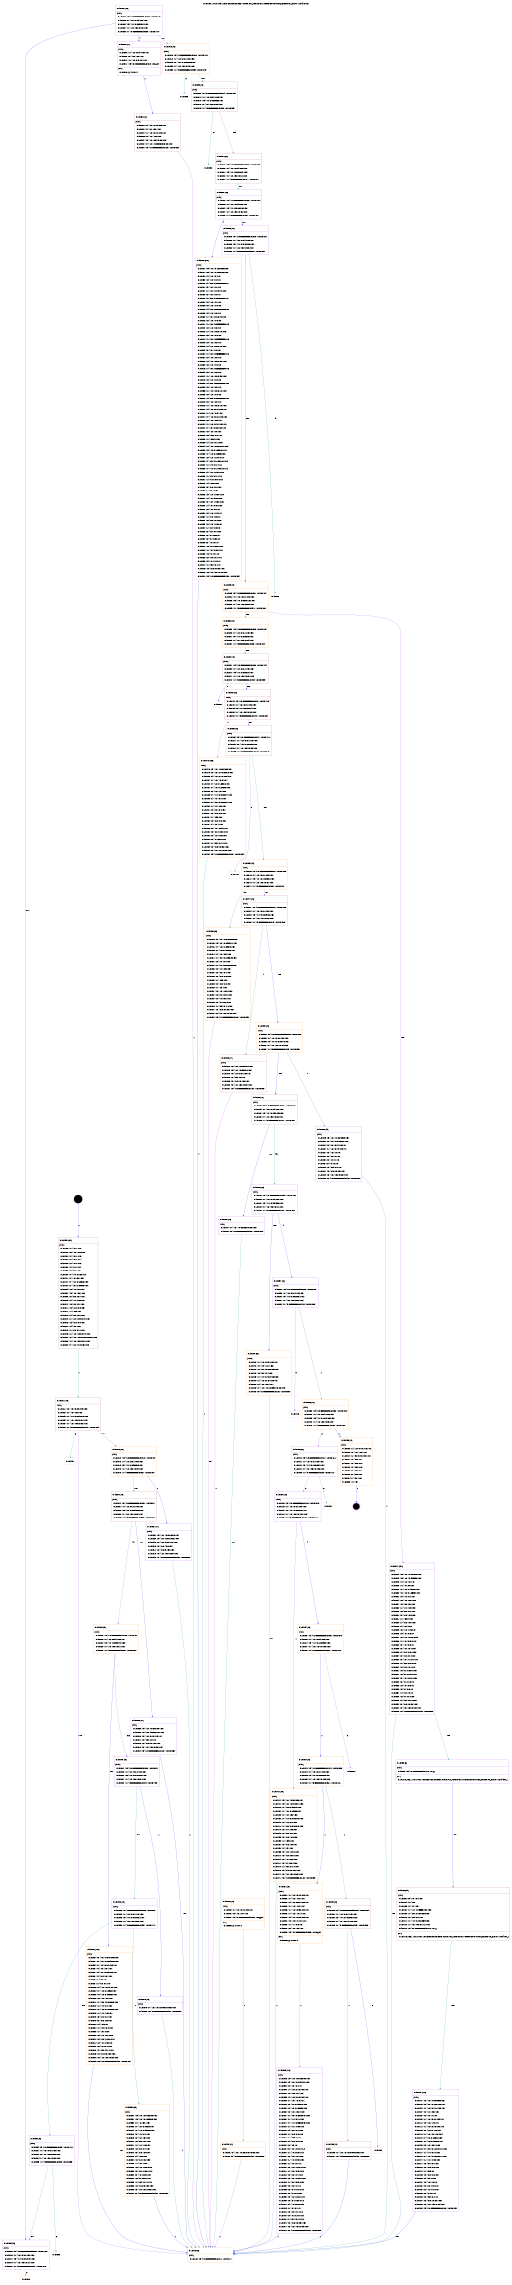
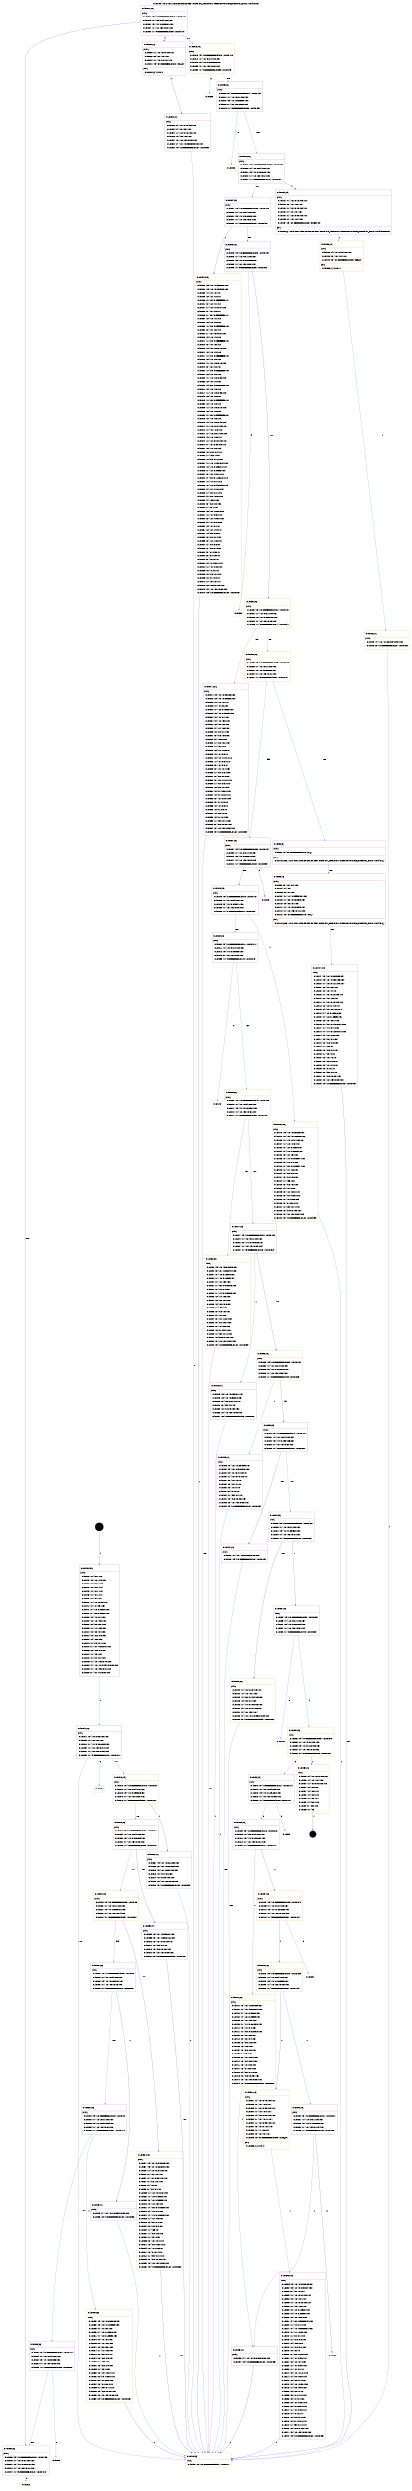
node "0x4021d4 [24]": added
edge "0x402074 [134]" -> "0x4020fa [5]": now "0x4019eb [28]" -> "0x4020fa [5]"
edge "0x402221 [88]" -> "0x40243a [5]": now "0x402221 [88]" -> "0x4022e0 [12]"
